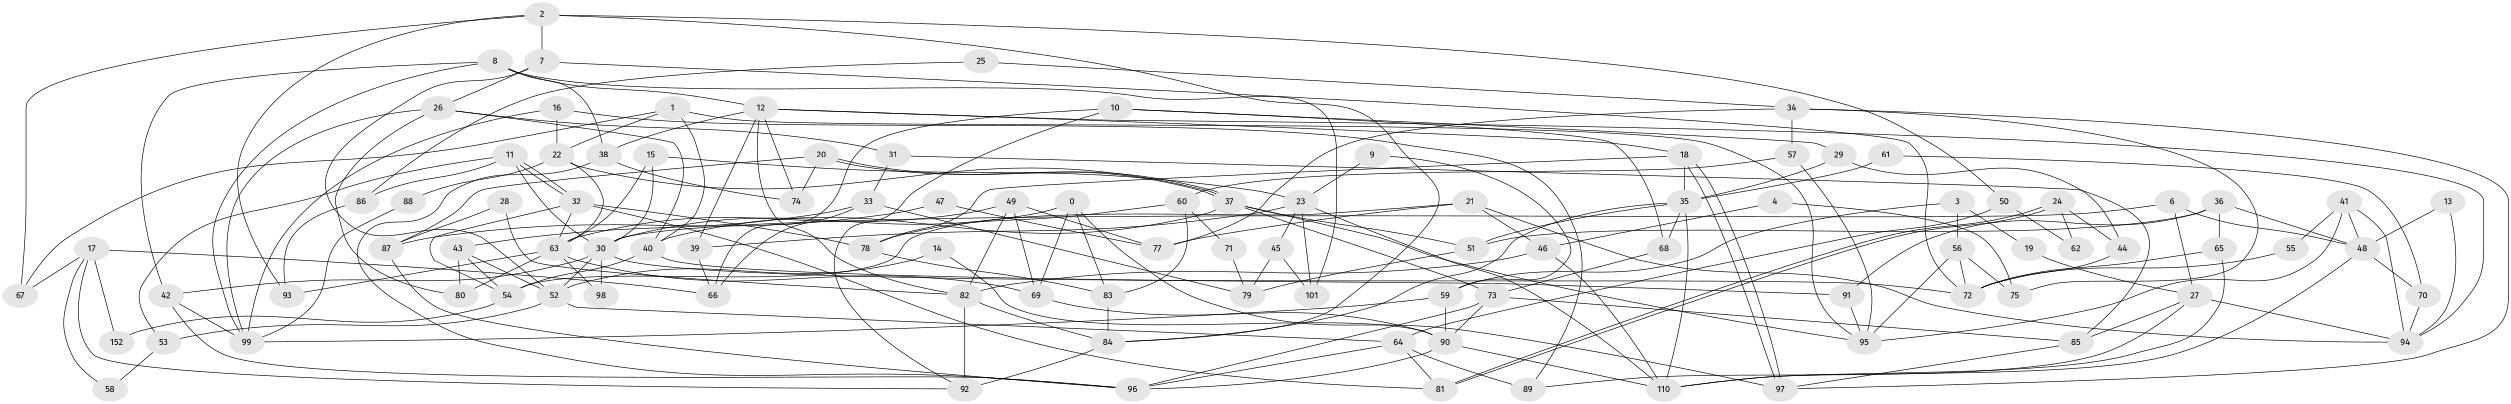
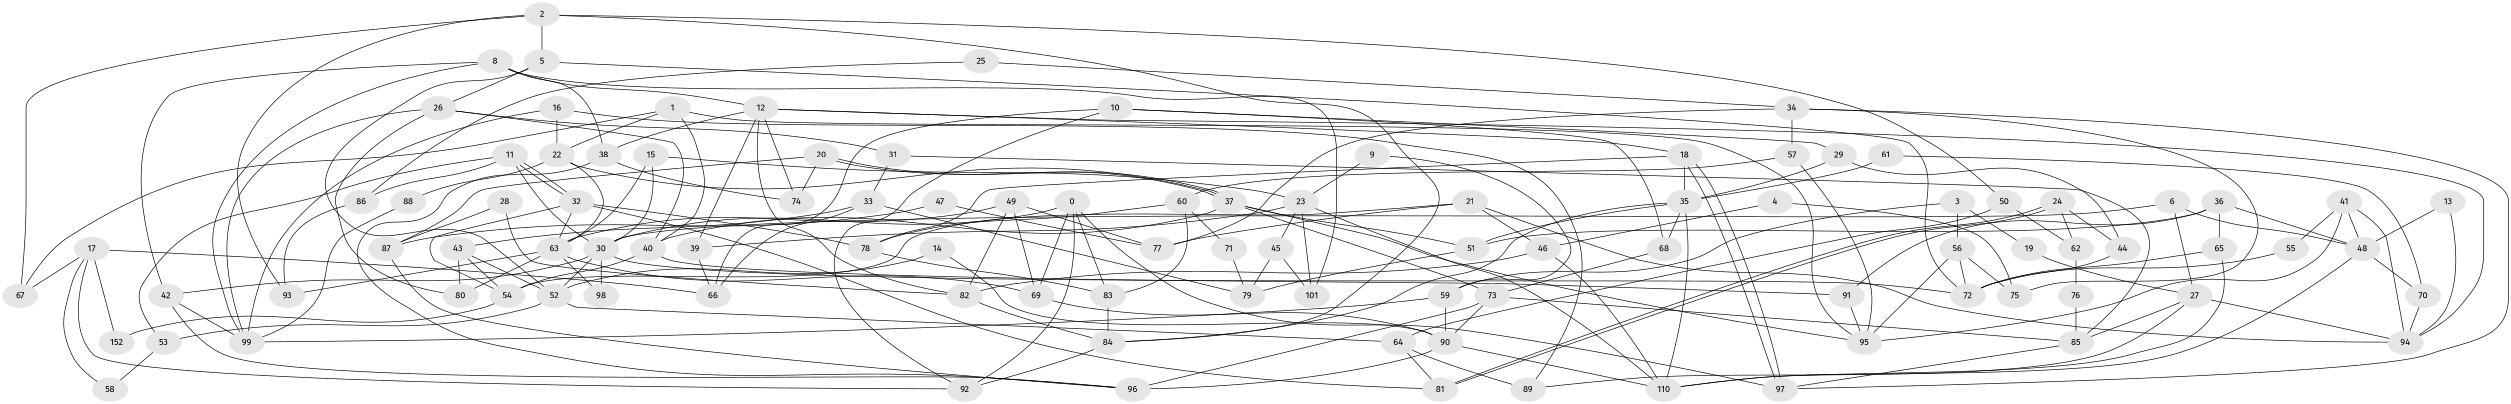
node "7": label "7" -> "5"
node "76": added
edge "82" -- "92": now "0" -- "92"
edge "64" -- "96": removed
